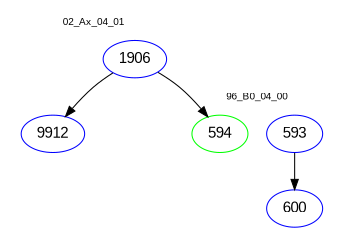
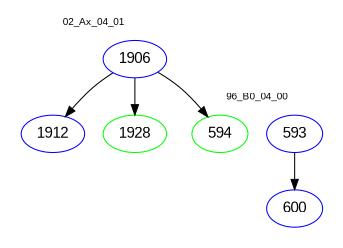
node "9912": label "9912" -> "1912"
node "1928": added
